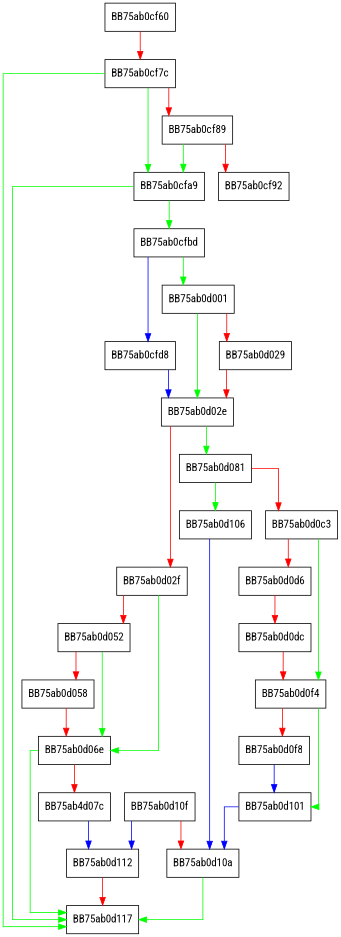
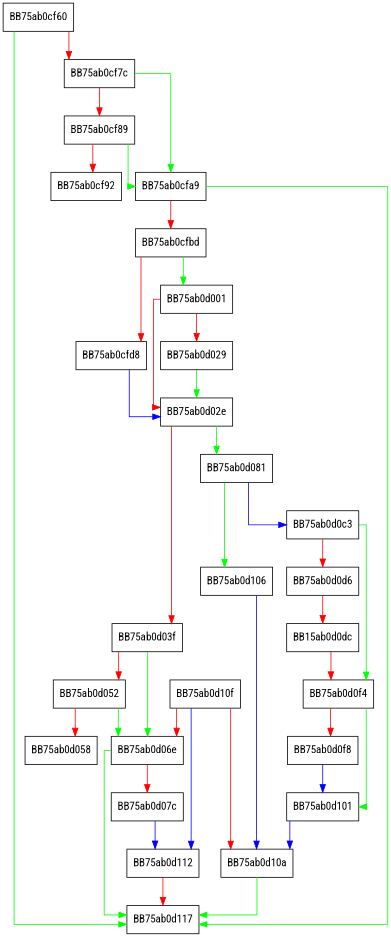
edge "BB75ab0cfa9" -> "BB75ab0cfbd": color green -> red
edge "BB75ab0cfbd" -> "BB75ab0cfd8": color blue -> red
edge "BB75ab0d001" -> "BB75ab0d02e": color green -> red
edge "BB75ab0d029" -> "BB75ab0d02e": color red -> green
edge "BB75ab0d081" -> "BB75ab0d0c3": color red -> blue
edge "BB75ab0cf7c" -> "BB75ab0d117": now "BB75ab0cf60" -> "BB75ab0d117"
node "BB75ab0d02f": label "BB75ab0d02f" -> "BB75ab0d03f"
node "BB75ab0d0dc": label "BB75ab0d0dc" -> "BB15ab0d0dc"
edge "BB75ab0d058" -> "BB75ab0d06e": now "BB75ab0d10f" -> "BB75ab0d06e"
node "BB75ab4d07c": label "BB75ab4d07c" -> "BB75ab0d07c"
